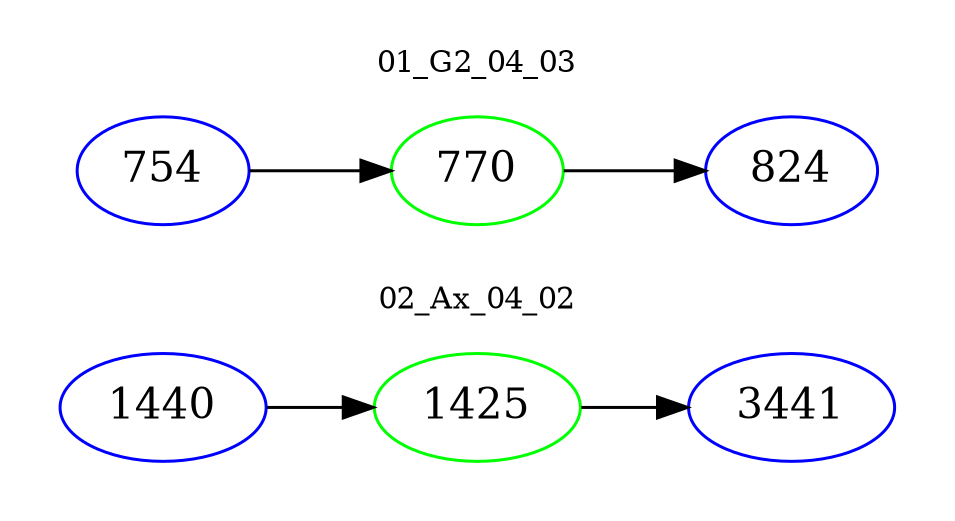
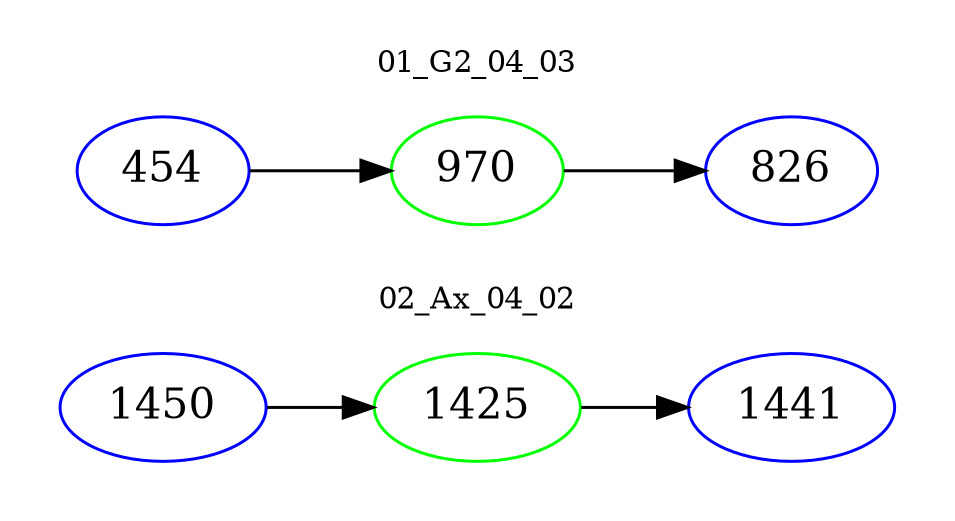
node "754": label "754" -> "454"
node "770": label "770" -> "970"
node "824": label "824" -> "826"
node "1440": label "1440" -> "1450"
node "3441": label "3441" -> "1441"
